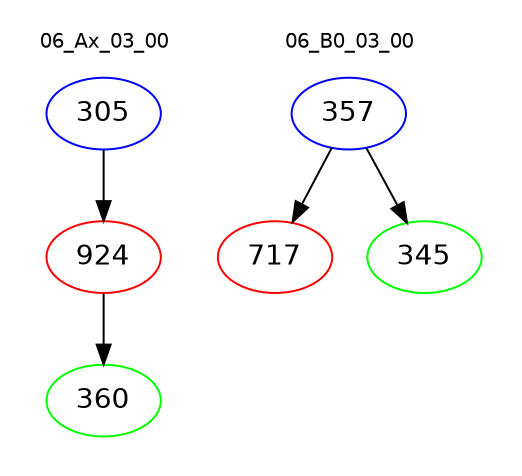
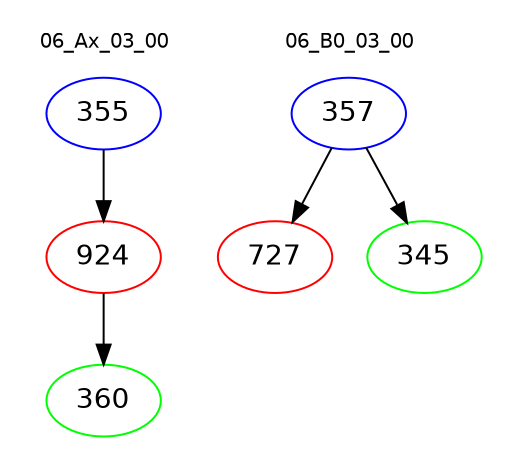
node "305": label "305" -> "355"
node "717": label "717" -> "727"
